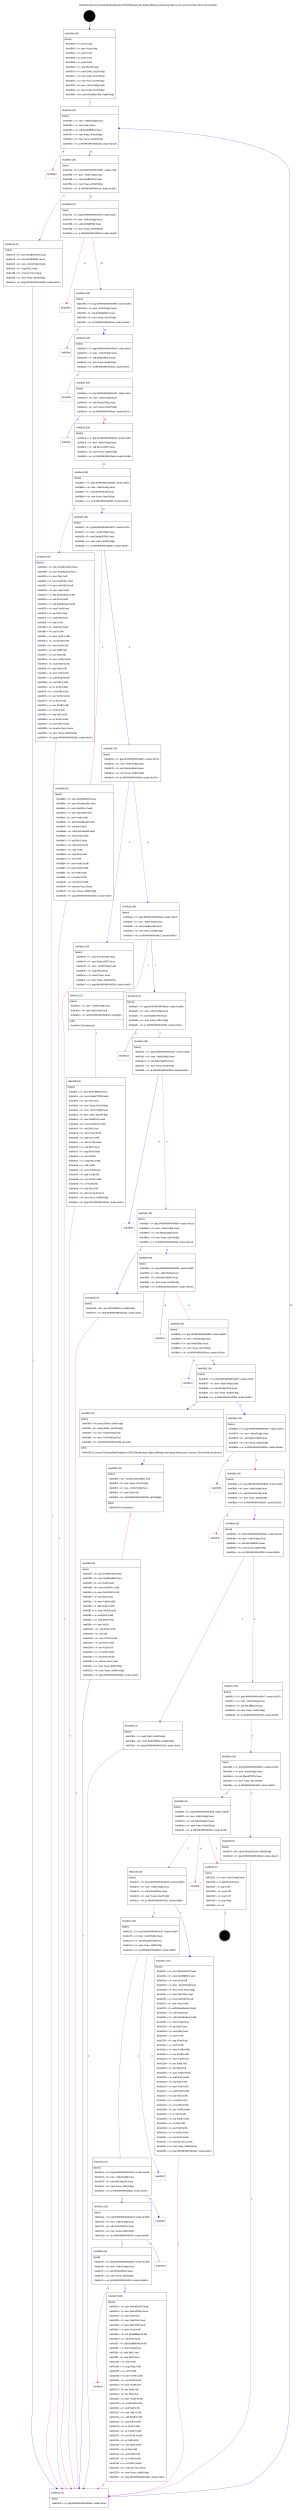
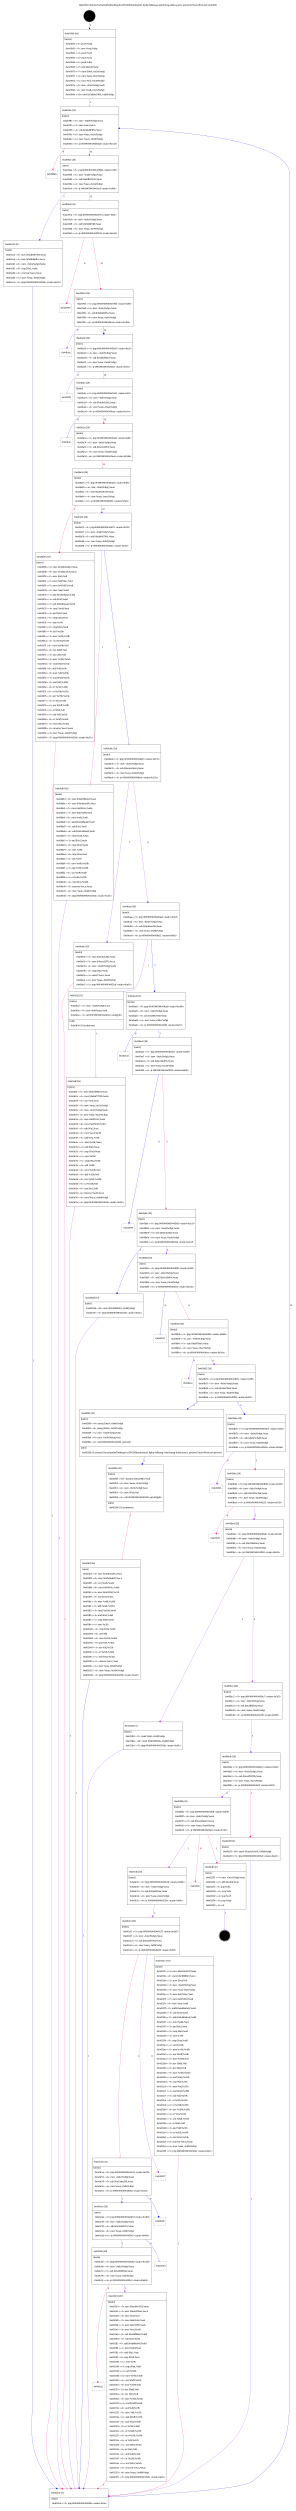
edge "0x401a02 [28]" -> "0x401a1e [28]": added, label "12"
edge "0x401c16 [28]" -> "0x40225c [153]": removed, label "1"
